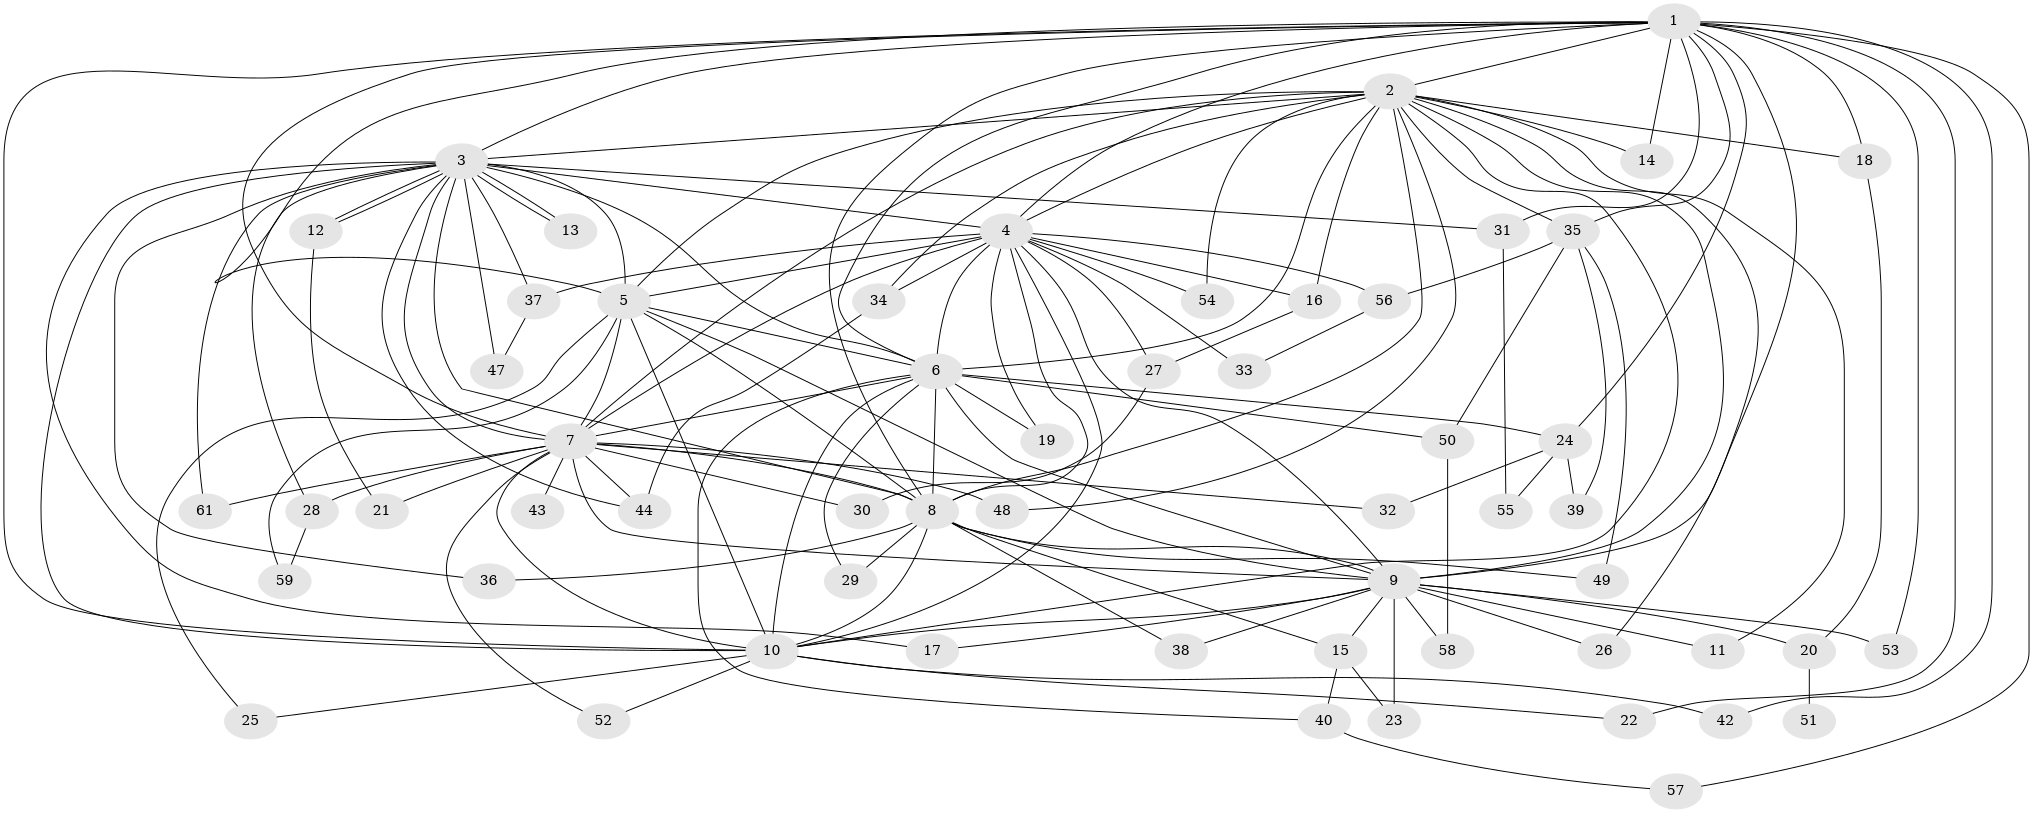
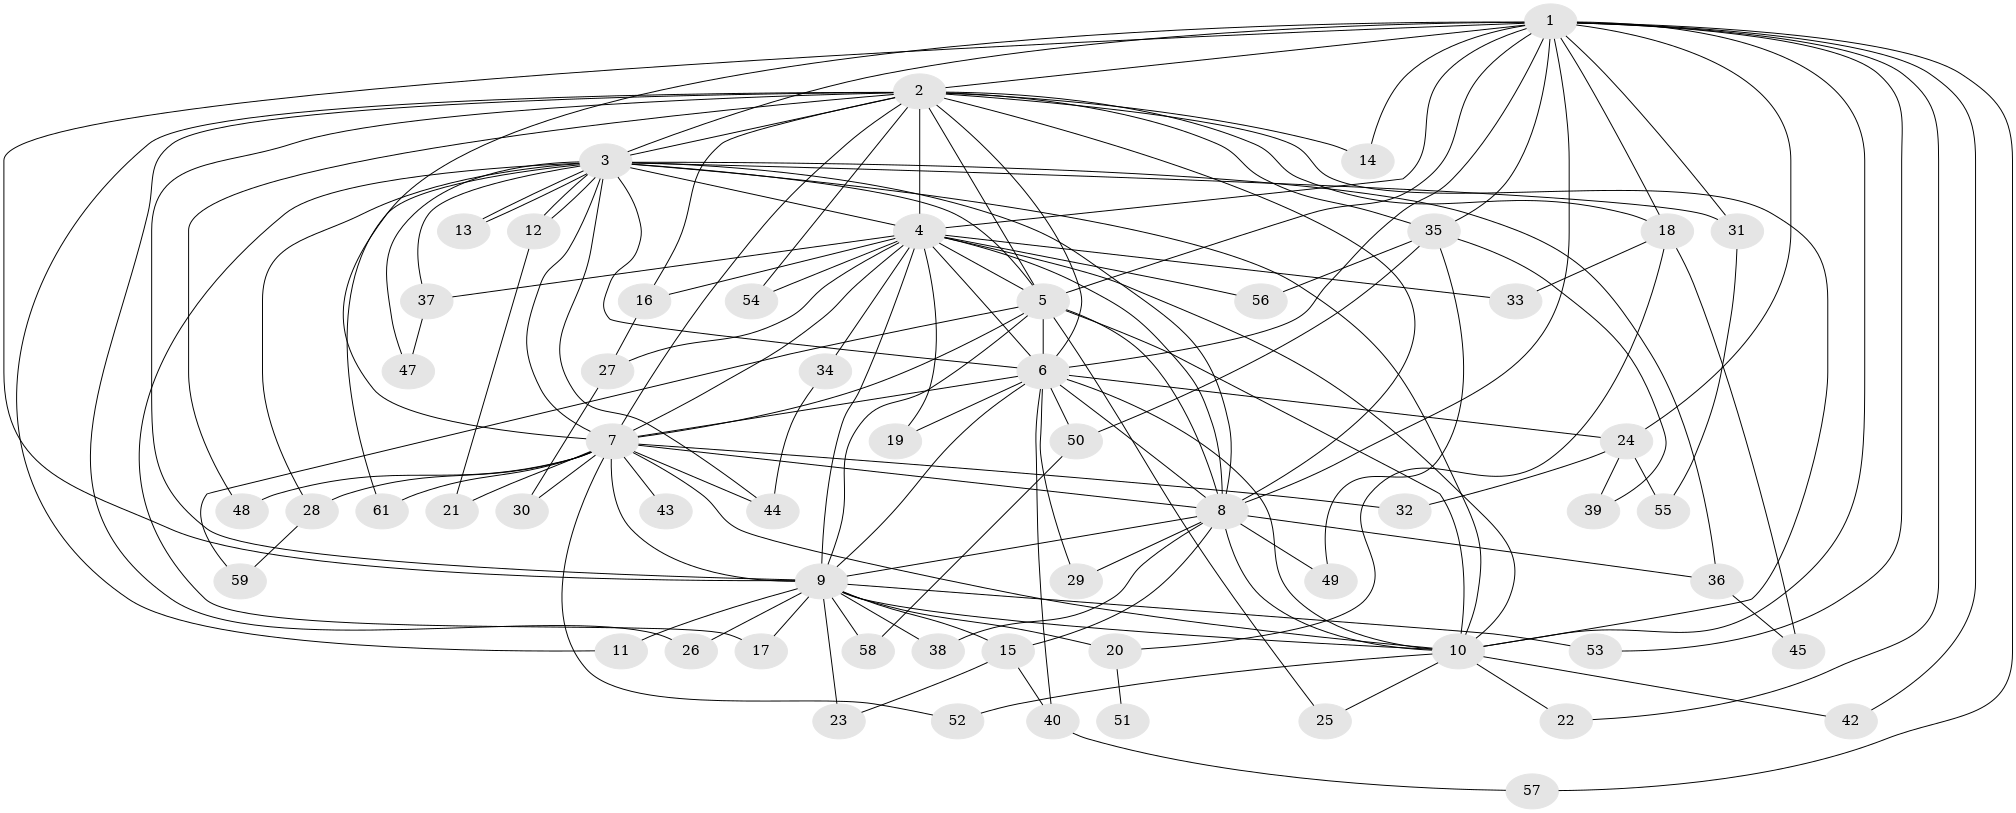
edge "2" -- "34": removed
edge "56" -- "33": now "18" -- "33"
node "45": added
